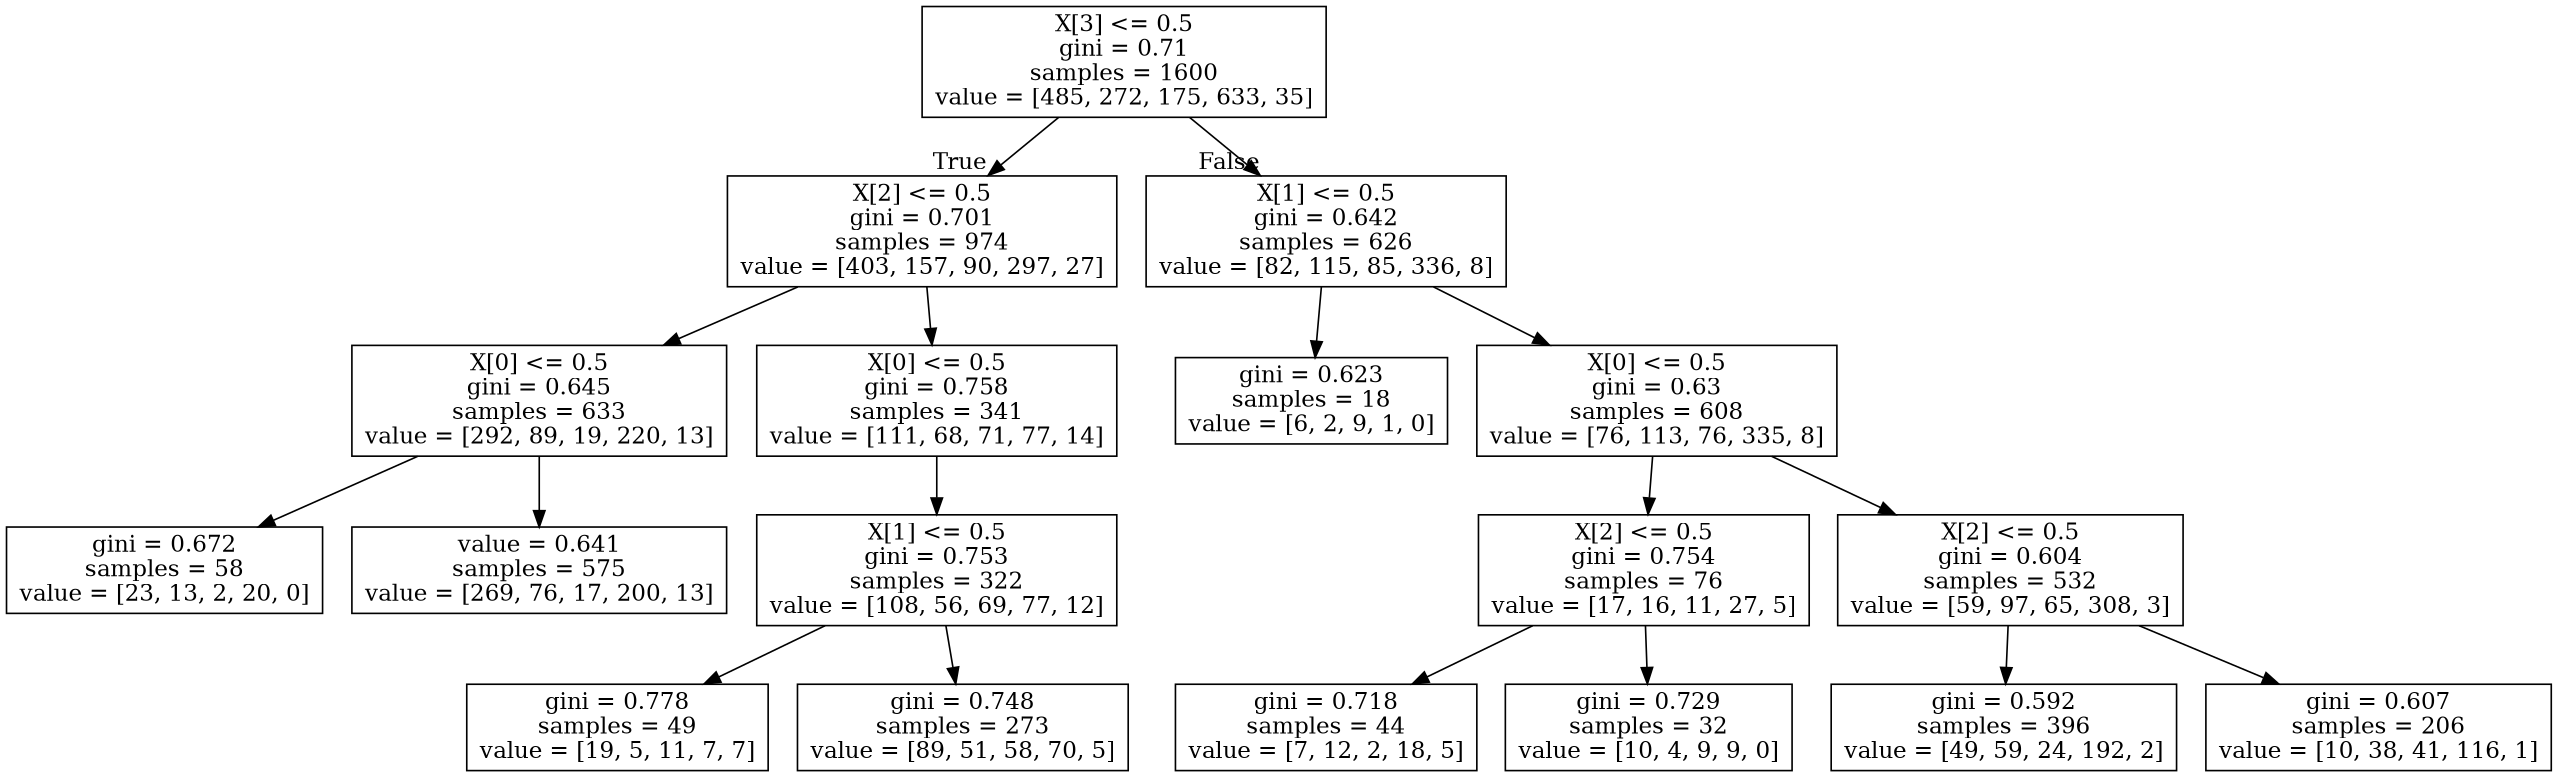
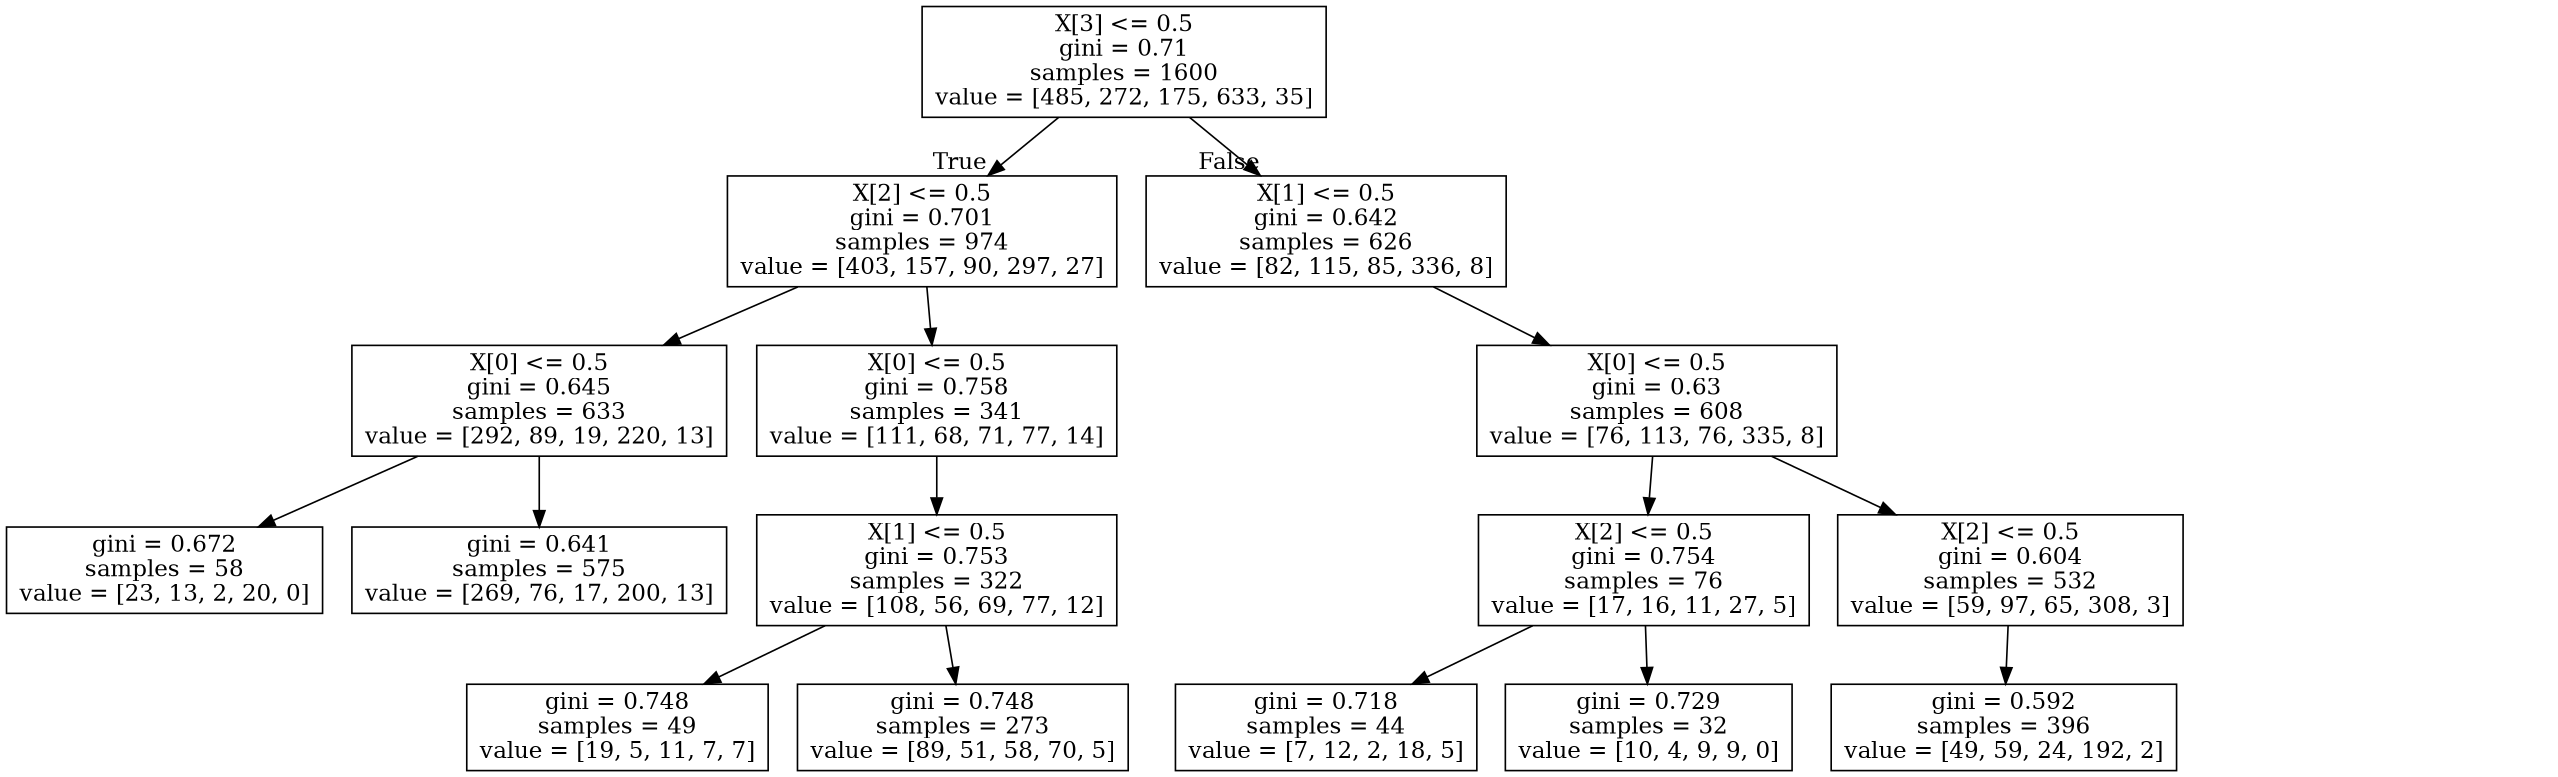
node "gini = 0.623 samples = 18 value = [6, 2, 9, 1, 0]": removed
node "value = 0.641 samples = 575 value = [269, 76, 17, 200, 13]": label "value = 0.641 samples = 575 value = [269, 76, 17, 200, 13]" -> "gini = 0.641 samples = 575 value = [269, 76, 17, 200, 13]"
node "gini = 0.778 samples = 49 value = [19, 5, 11, 7, 7]": label "gini = 0.778 samples = 49 value = [19, 5, 11, 7, 7]" -> "gini = 0.748 samples = 49 value = [19, 5, 11, 7, 7]"
node "gini = 0.607 samples = 206 value = [10, 38, 41, 116, 1]": removed
